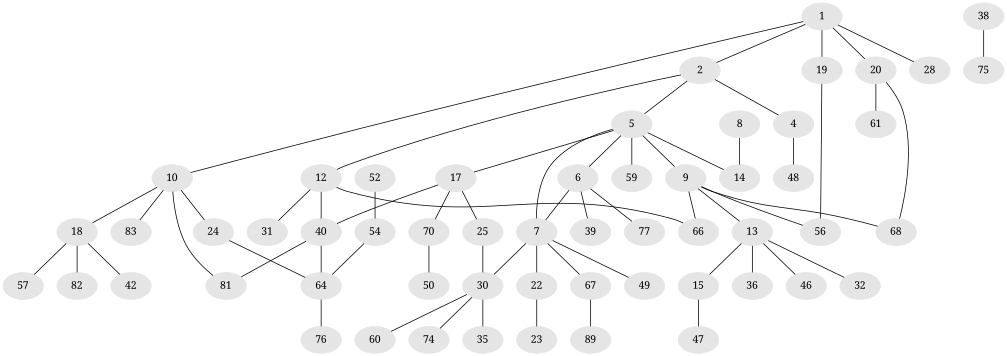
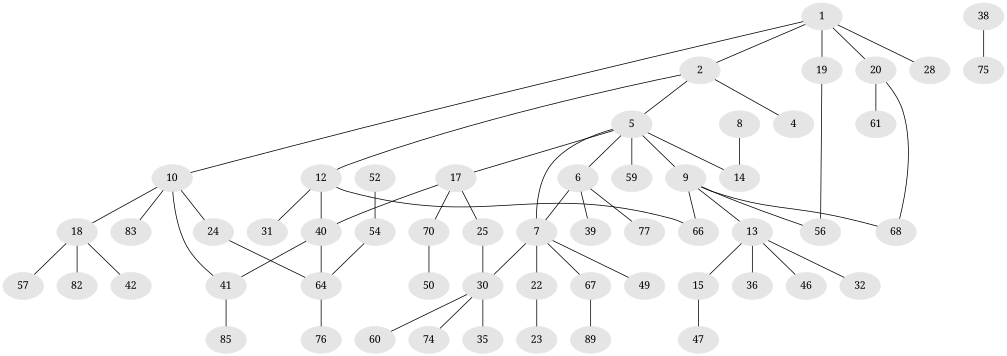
node "48": removed
node "81": label "81" -> "41"
node "85": added
